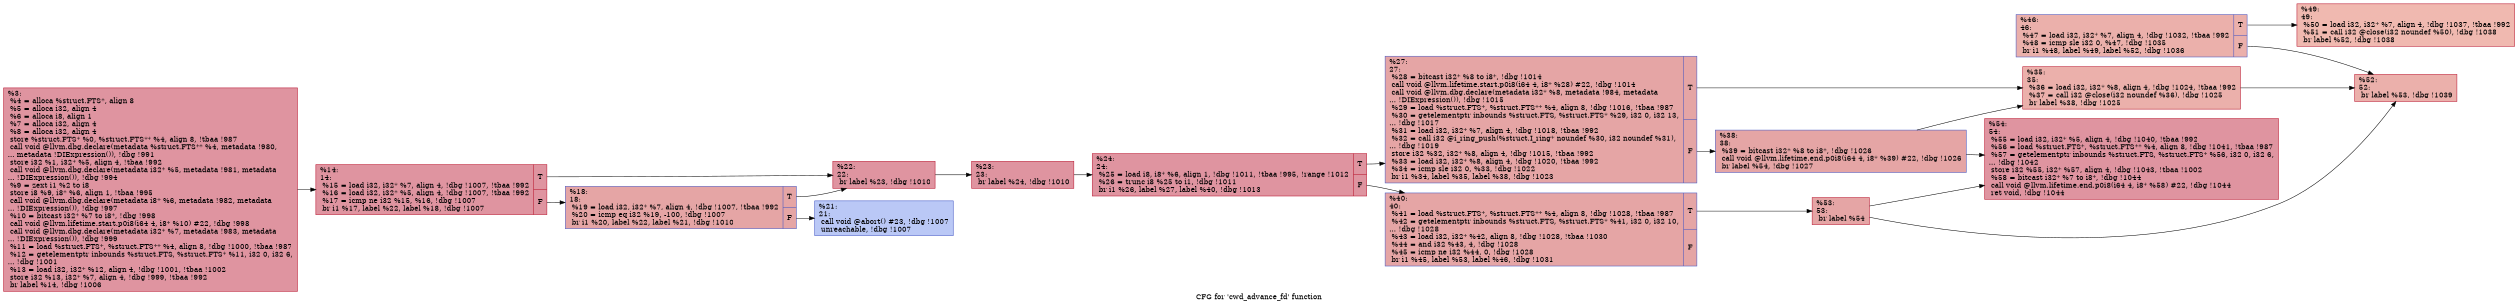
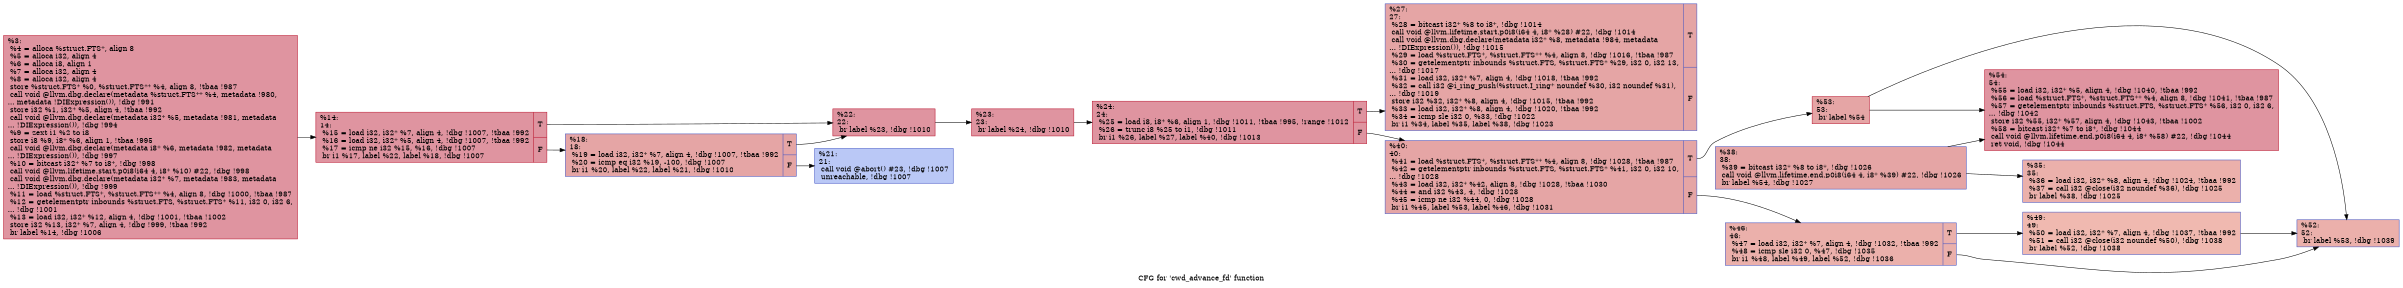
node "%49:": color #b70d28ff -> #3d50c3ff
edge "%27:" -> "%35:": removed
node "%35:": color #b70d28ff -> #3d50c3ff
edge "%35:" -> "%52:": now "%49:" -> "%52:"
node "%52:": color #b70d28ff -> #3d50c3ff
edge "%27:" -> "%38:": removed
edge "%40:" -> "%46:": added
